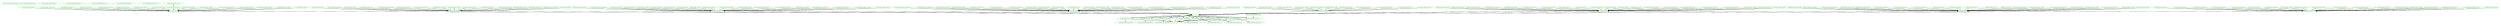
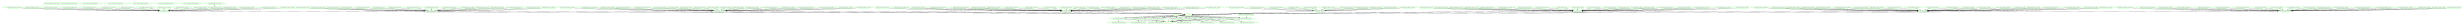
node "child_CloneSet:3_monitor_0 c001n07": removed
